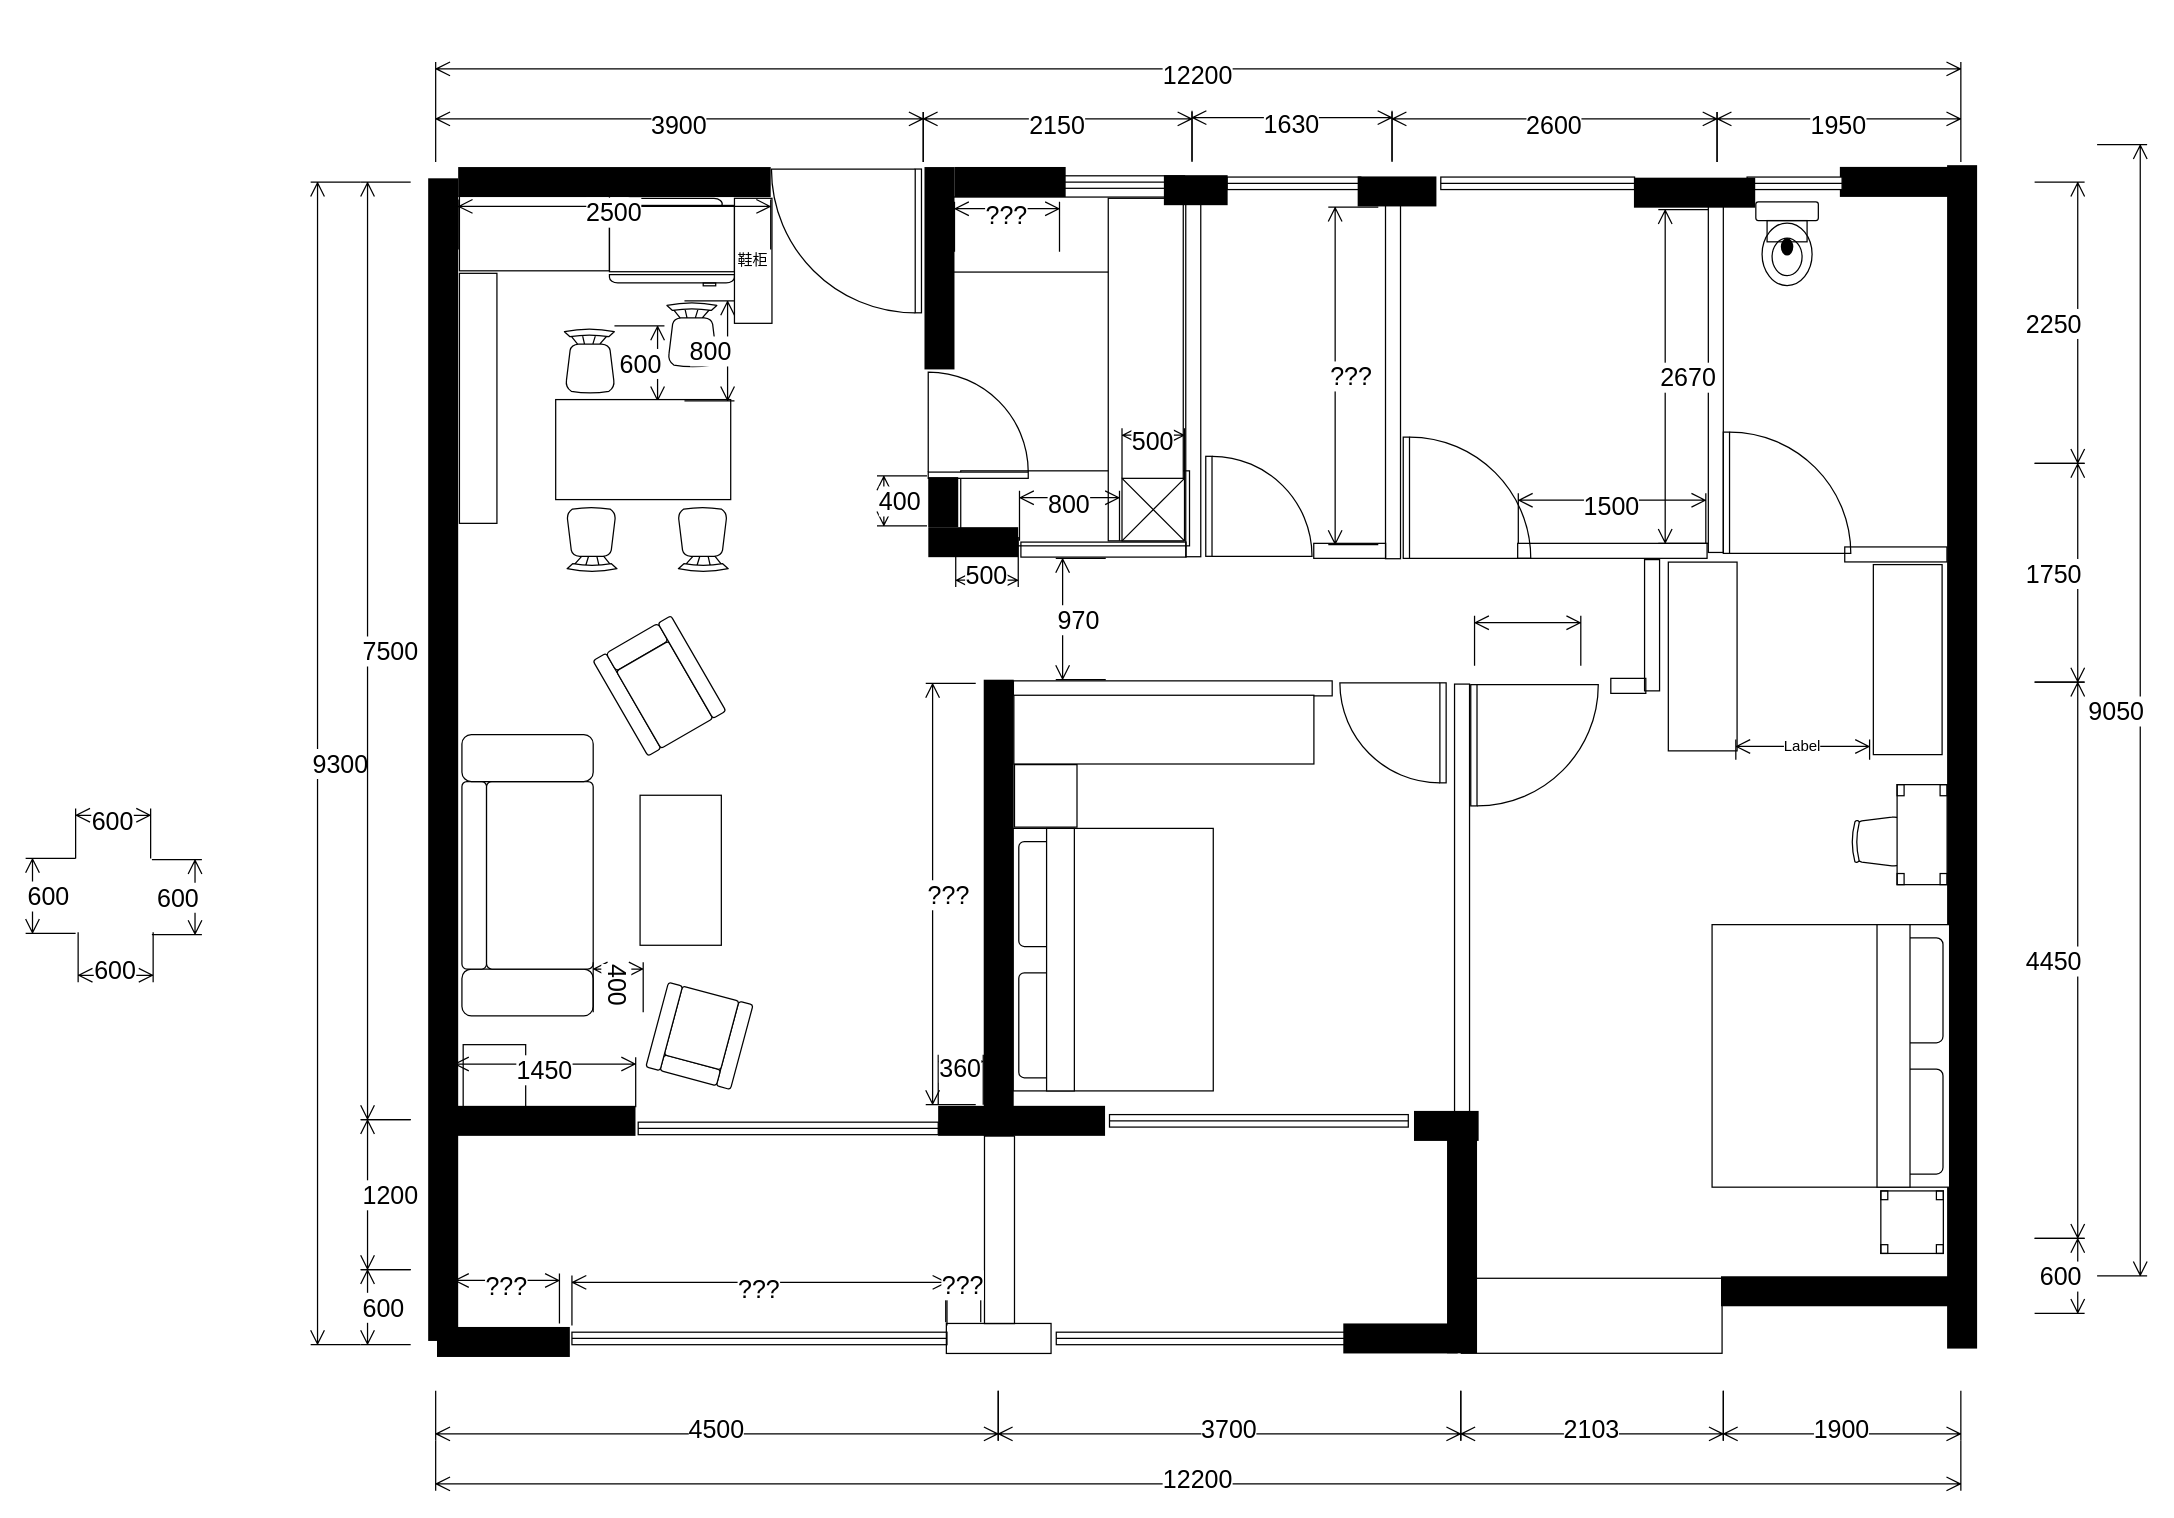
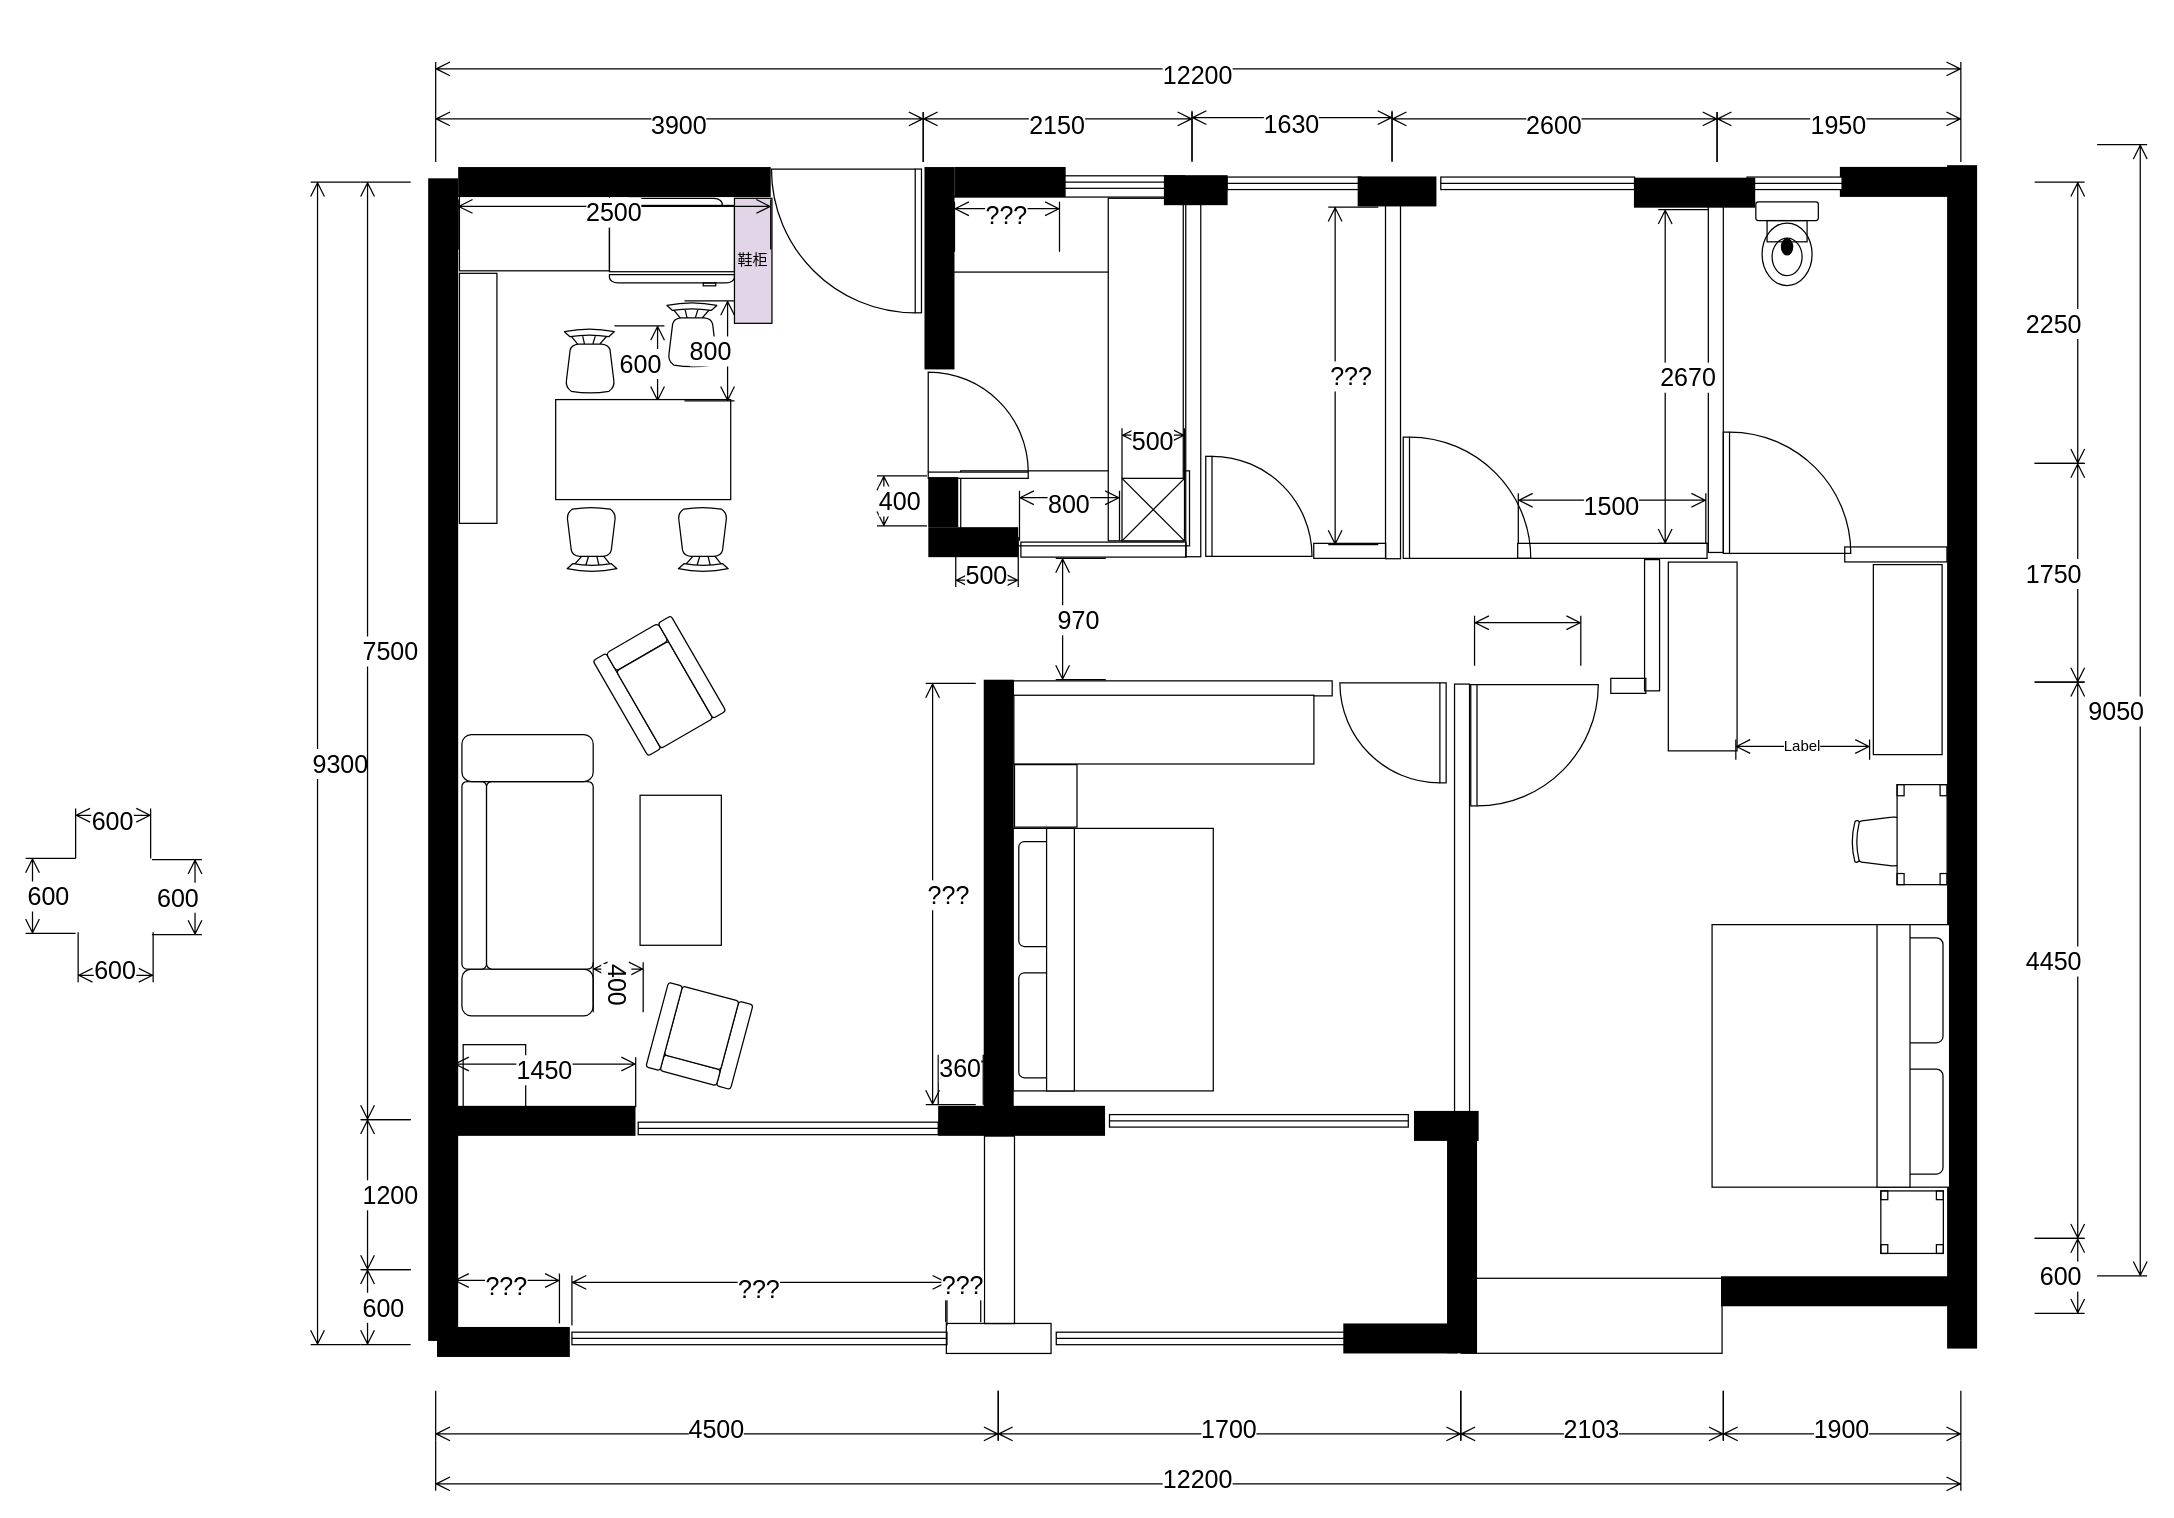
node "鞋柜": fillcolor #ffffff -> #e1d5e7
node "3700": label "3700" -> "1700"
